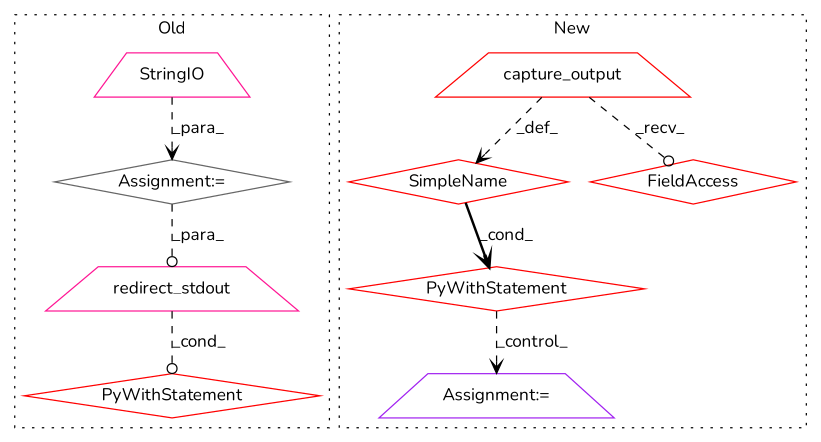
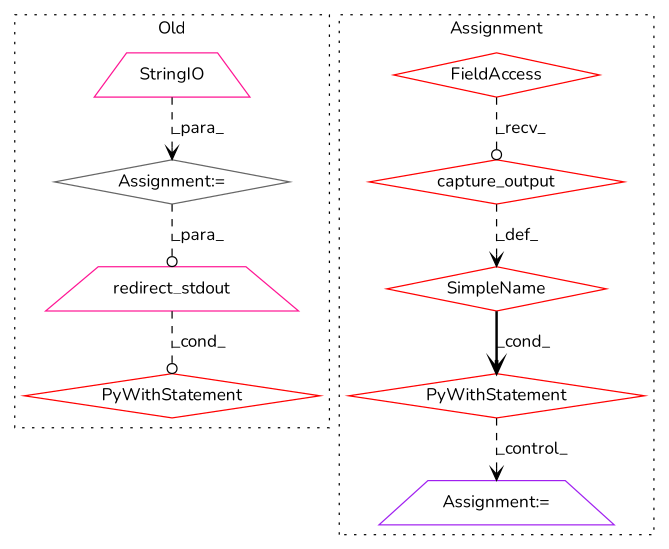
cluster "New": label "New" -> "Assignment"
node "capture_output": shape trapezium -> diamond
edge "capture_output" -> "FieldAccess": reversed
